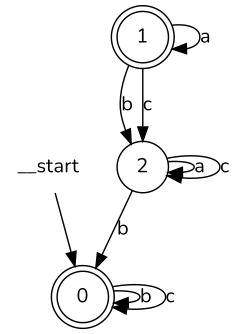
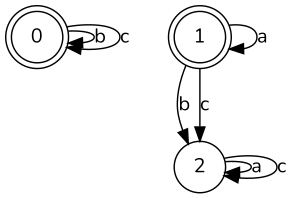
node "__start": removed
edge "2" -> "0": removed, label "b"
